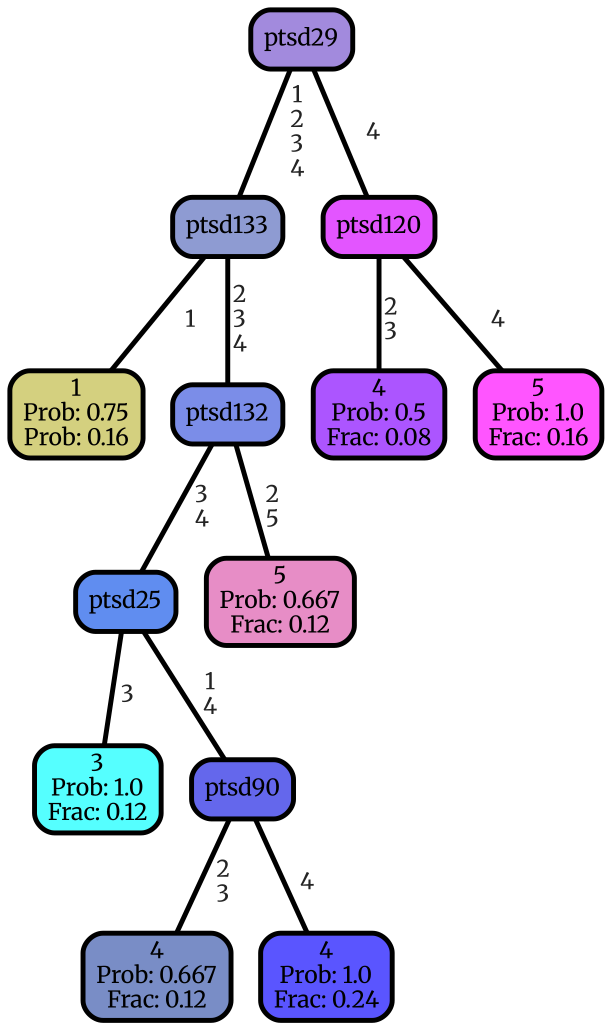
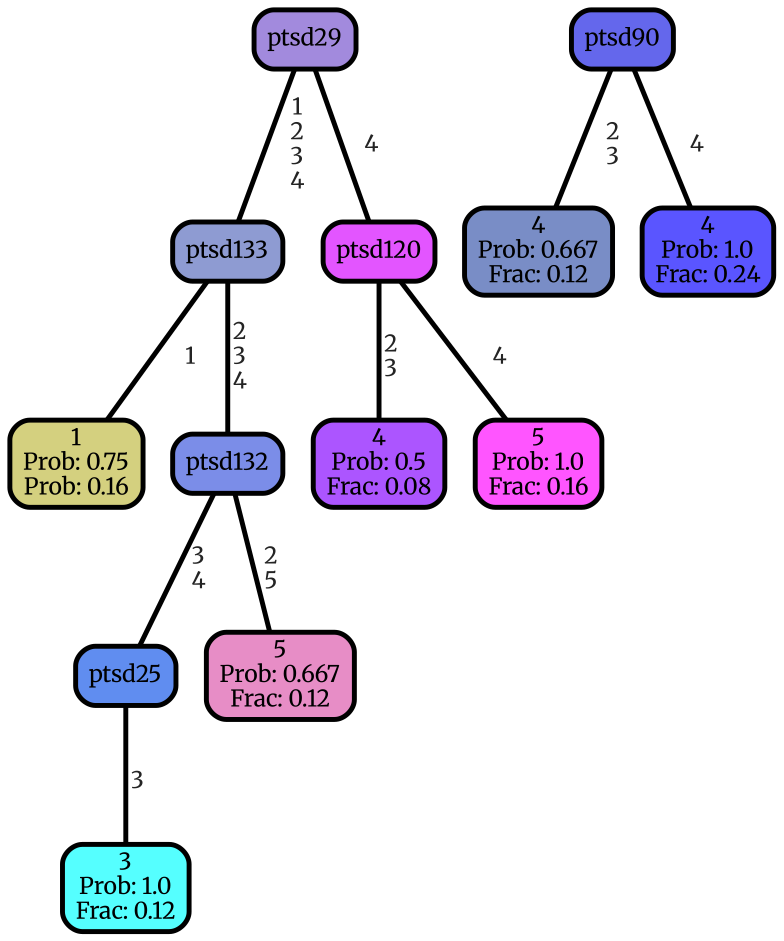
edge "ptsd25" -- "ptsd90": removed, label "1 4"
